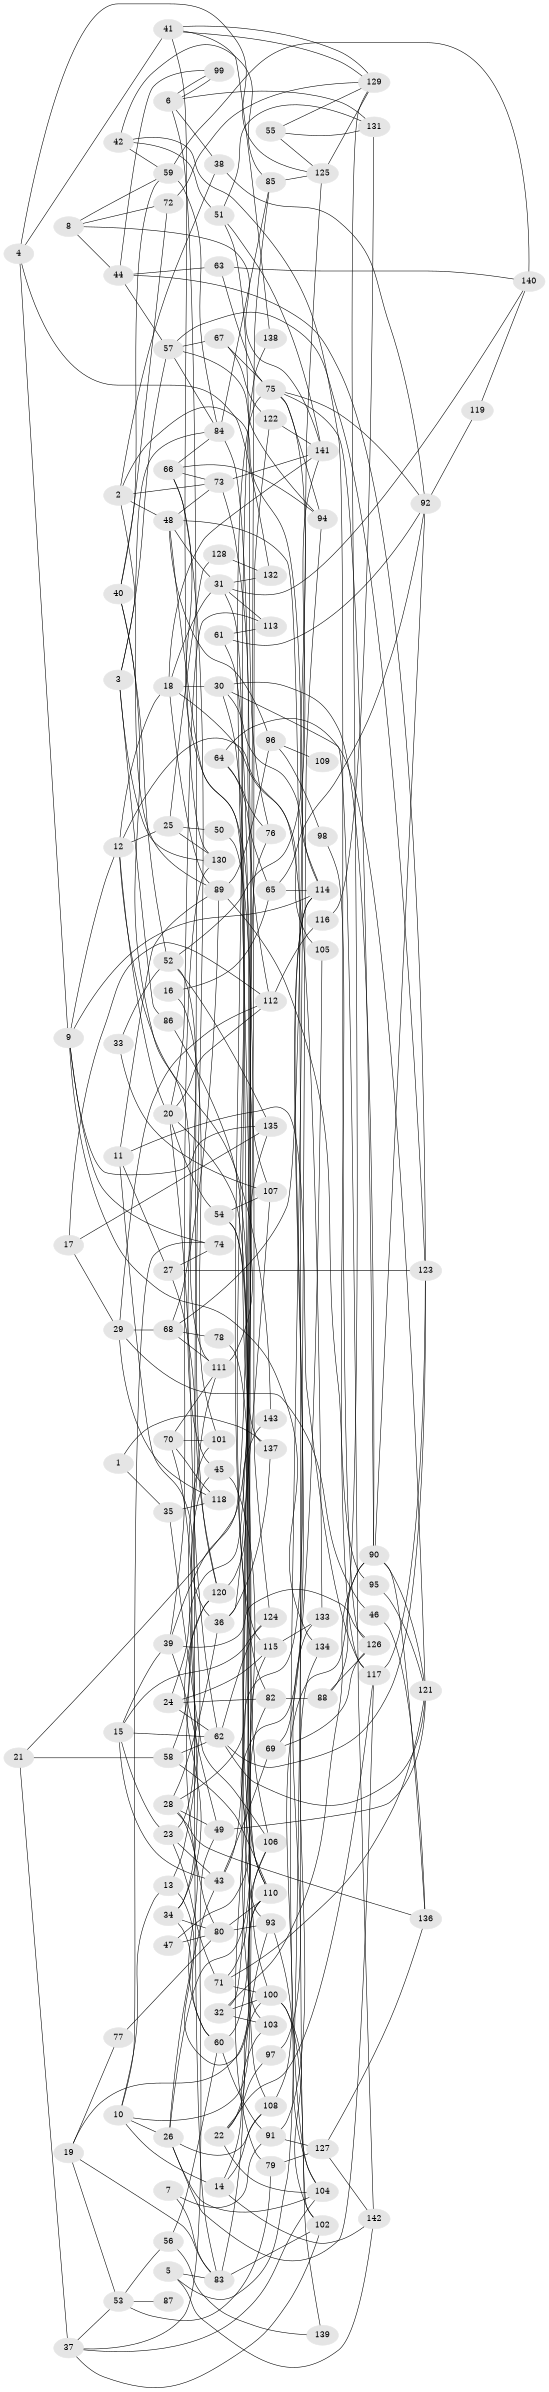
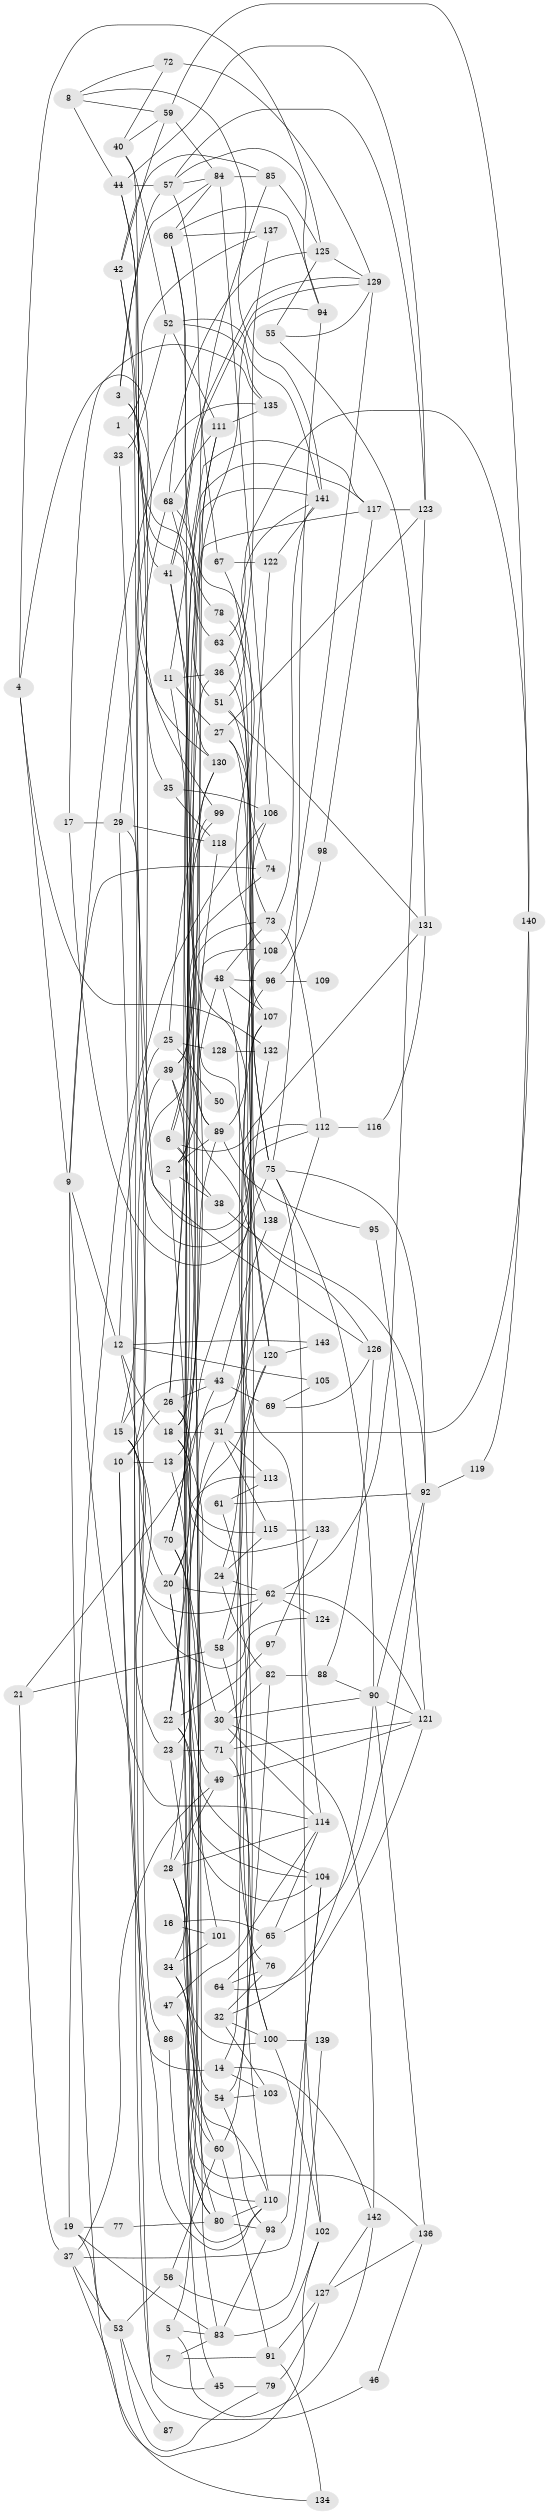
edge "48" -- "31": now "22" -- "31"
edge "50" -- "124": removed
